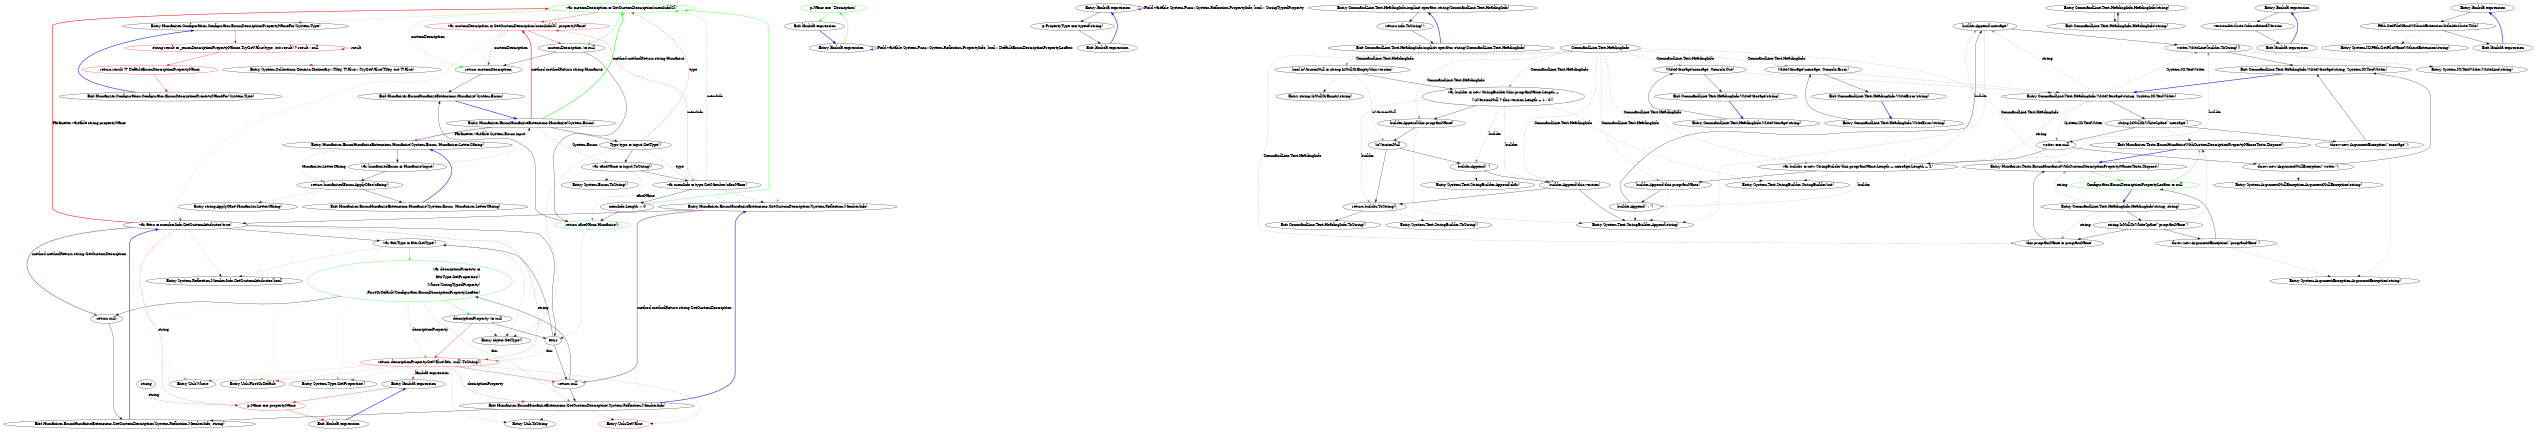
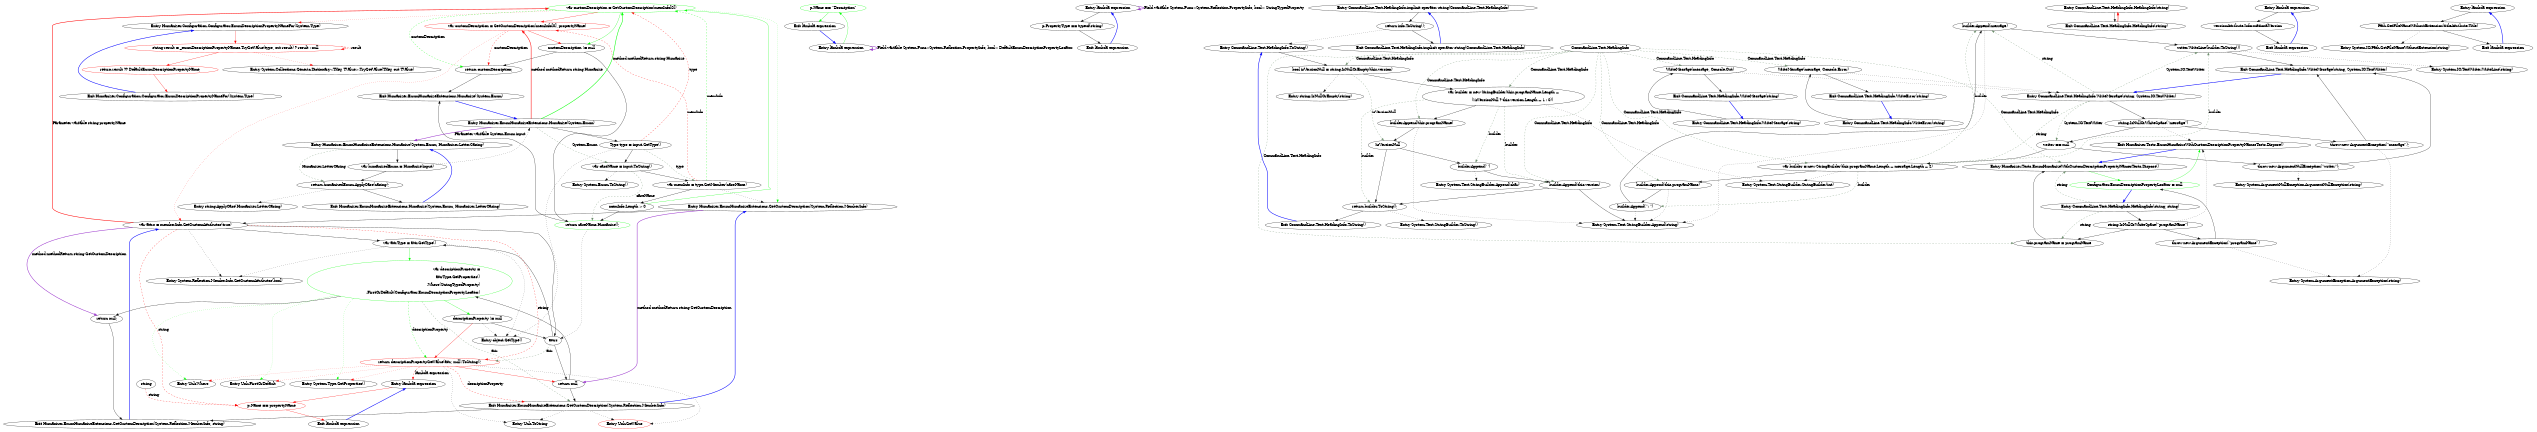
edge "Exit CommandLine.Text.HeadingInfo.HeadingInfo(string)" -> "Entry CommandLine.Text.HeadingInfo.HeadingInfo(string)": color blue -> red
node "Entry CommandLine.Text.HeadingInfo.ToString()": added
